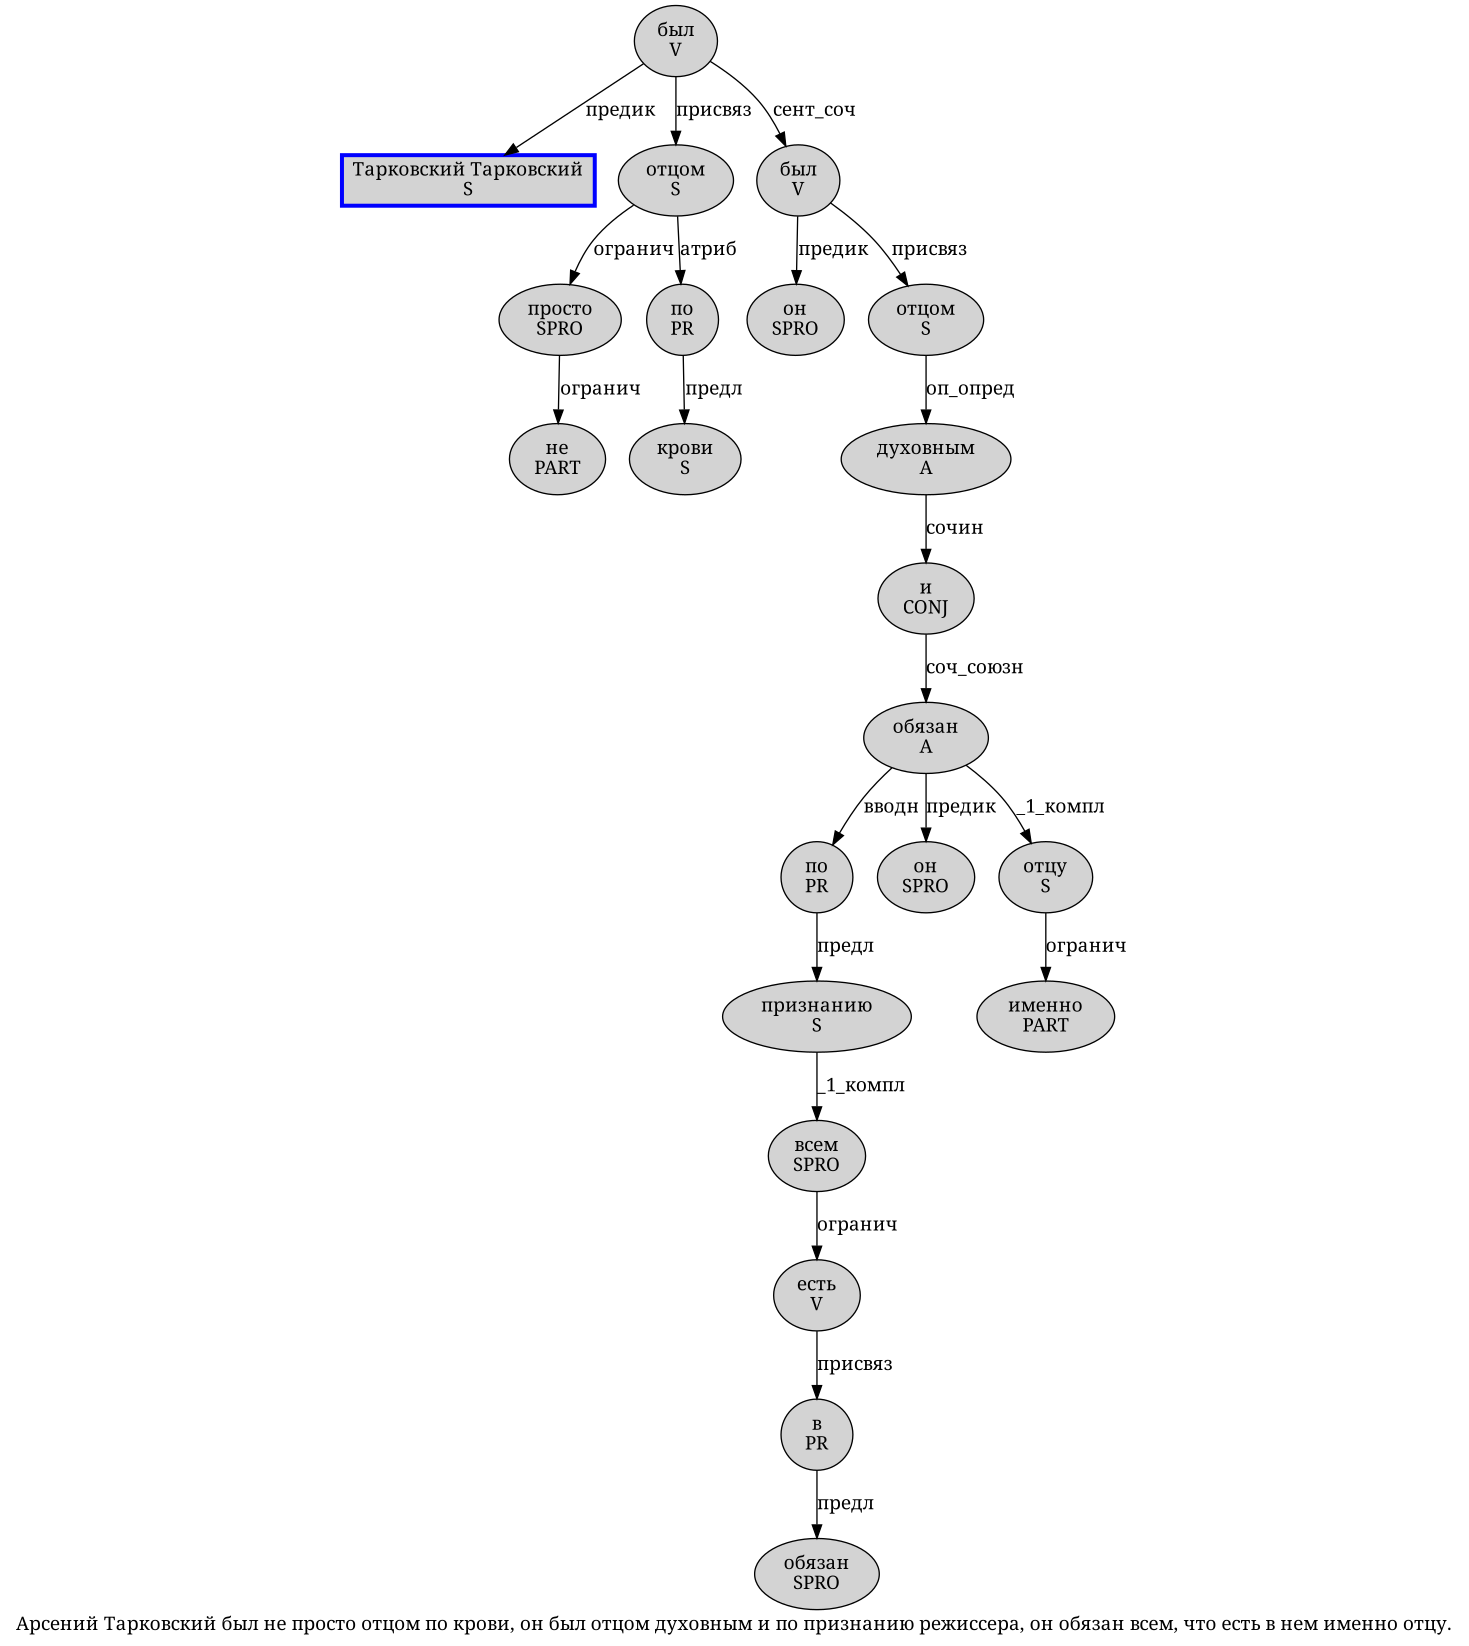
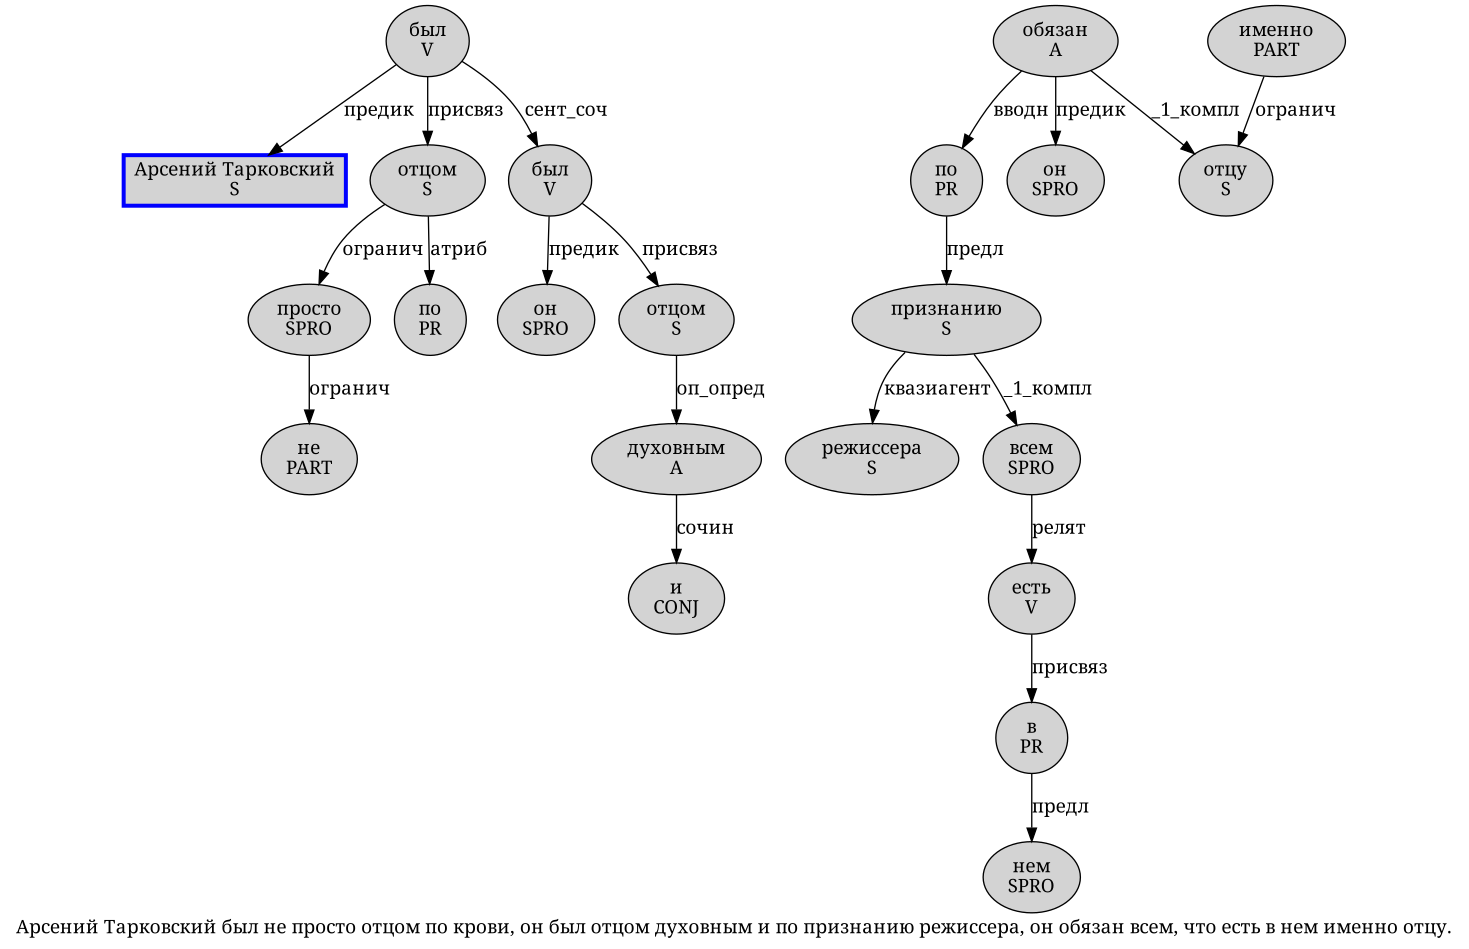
node "Тарковский Тарковский S": label "Тарковский Тарковский S" -> "Арсений Тарковский S"
node "крови S": removed
node "режиссера S": added
edge "и CONJ" -> "обязан A": removed, label "соч_союзн"
edge "отцу S" -> "именно PART": reversed
edge "всем SPRO" -> "есть V": label "огранич" -> "релят"
node "обязан SPRO": label "обязан SPRO" -> "нем SPRO"
